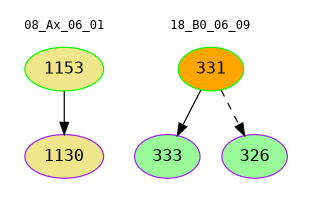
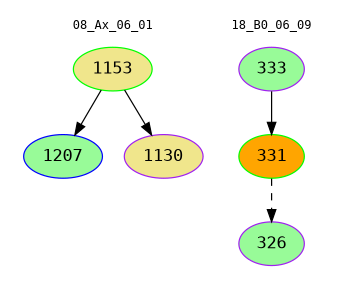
edge "331" -> "333": reversed
node "1207": added
